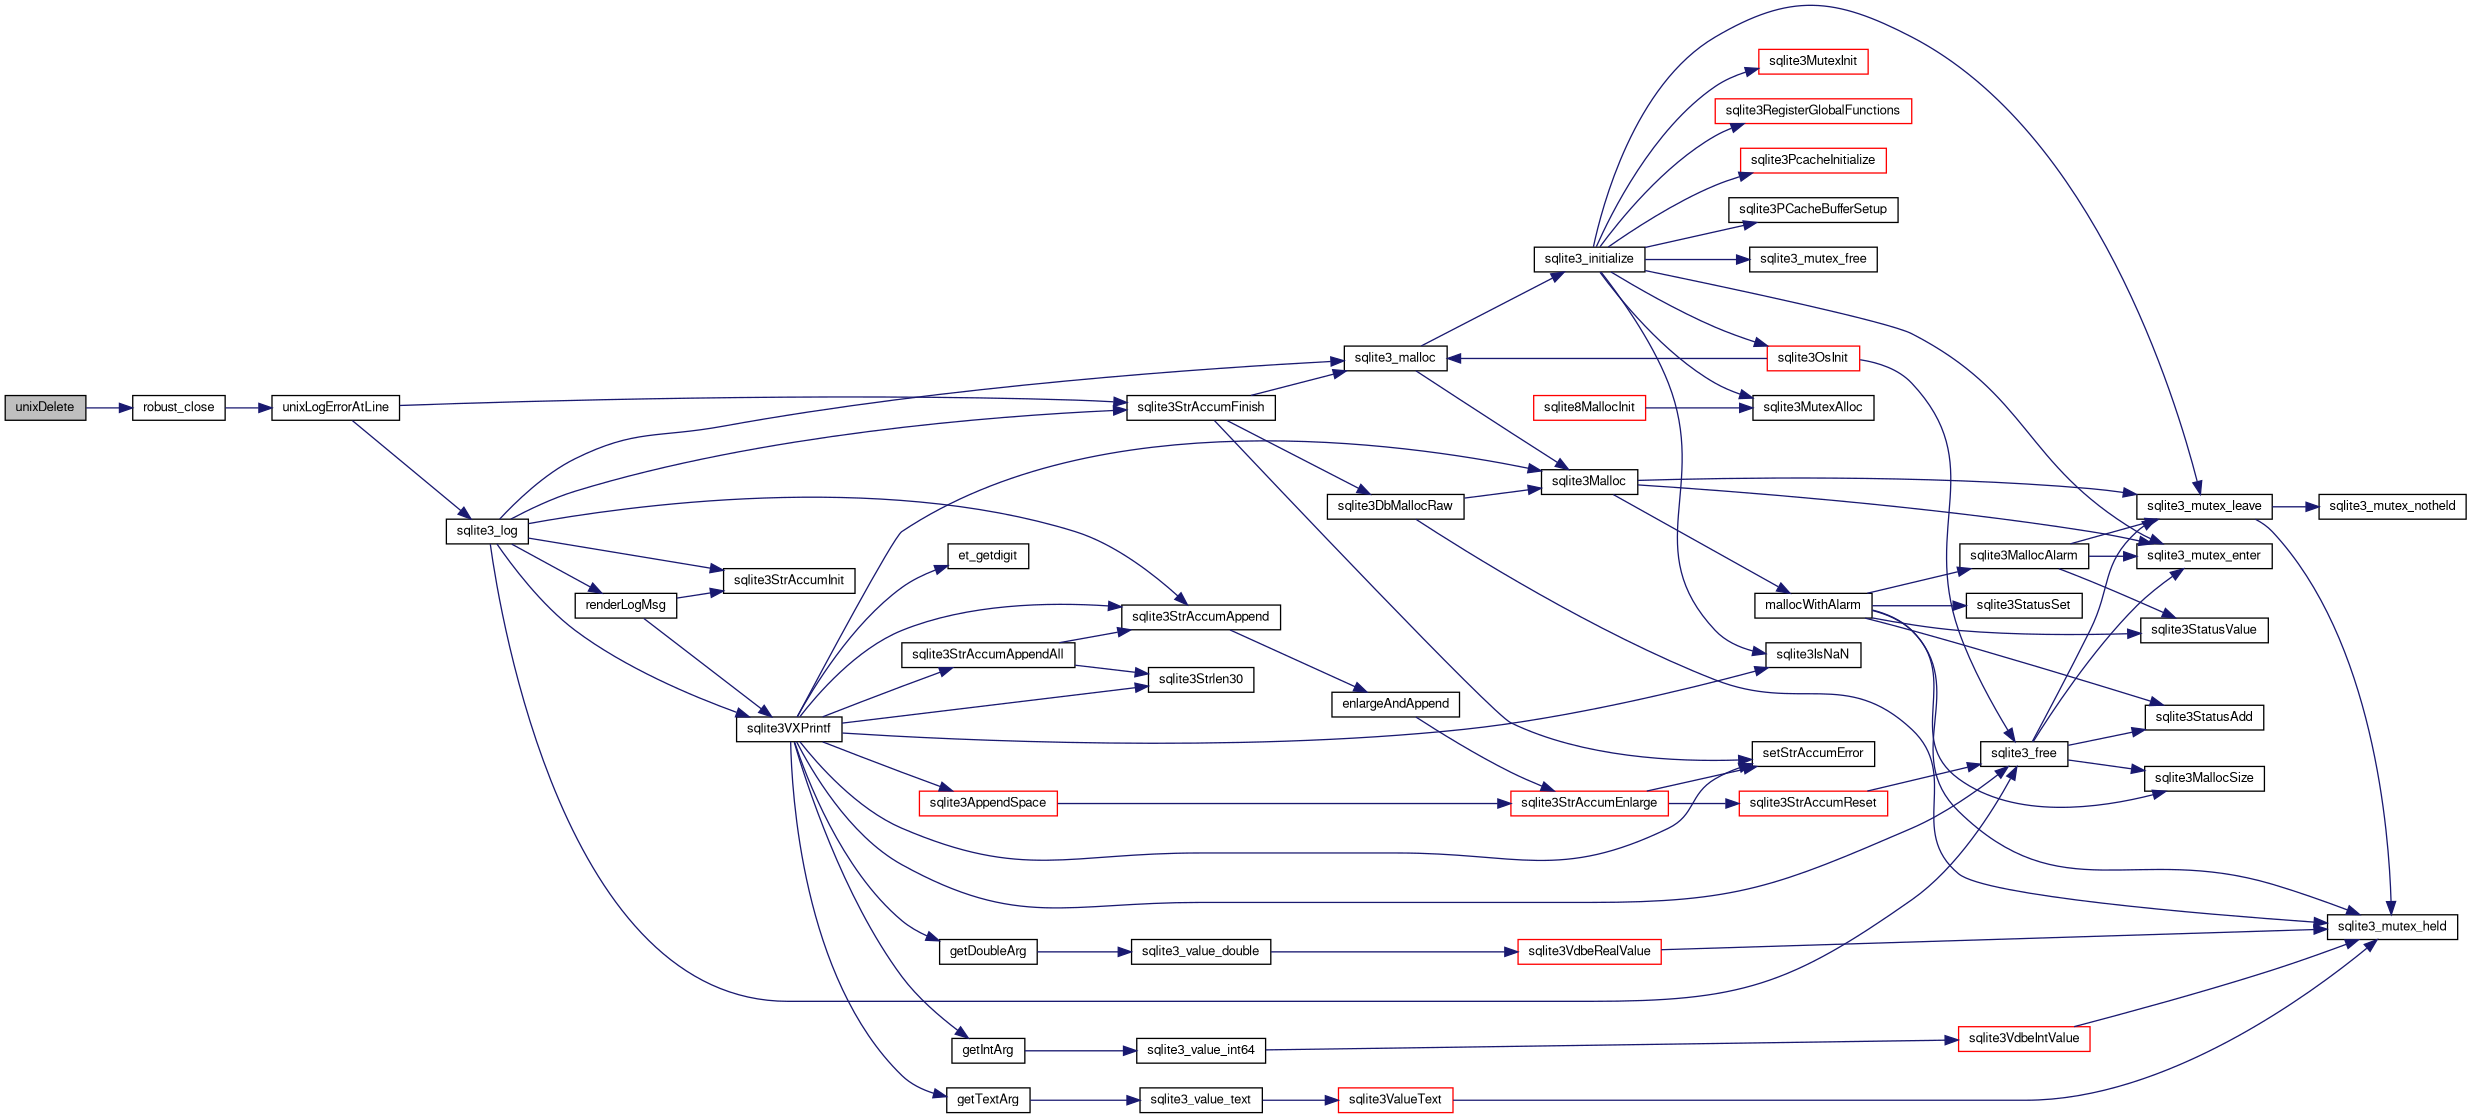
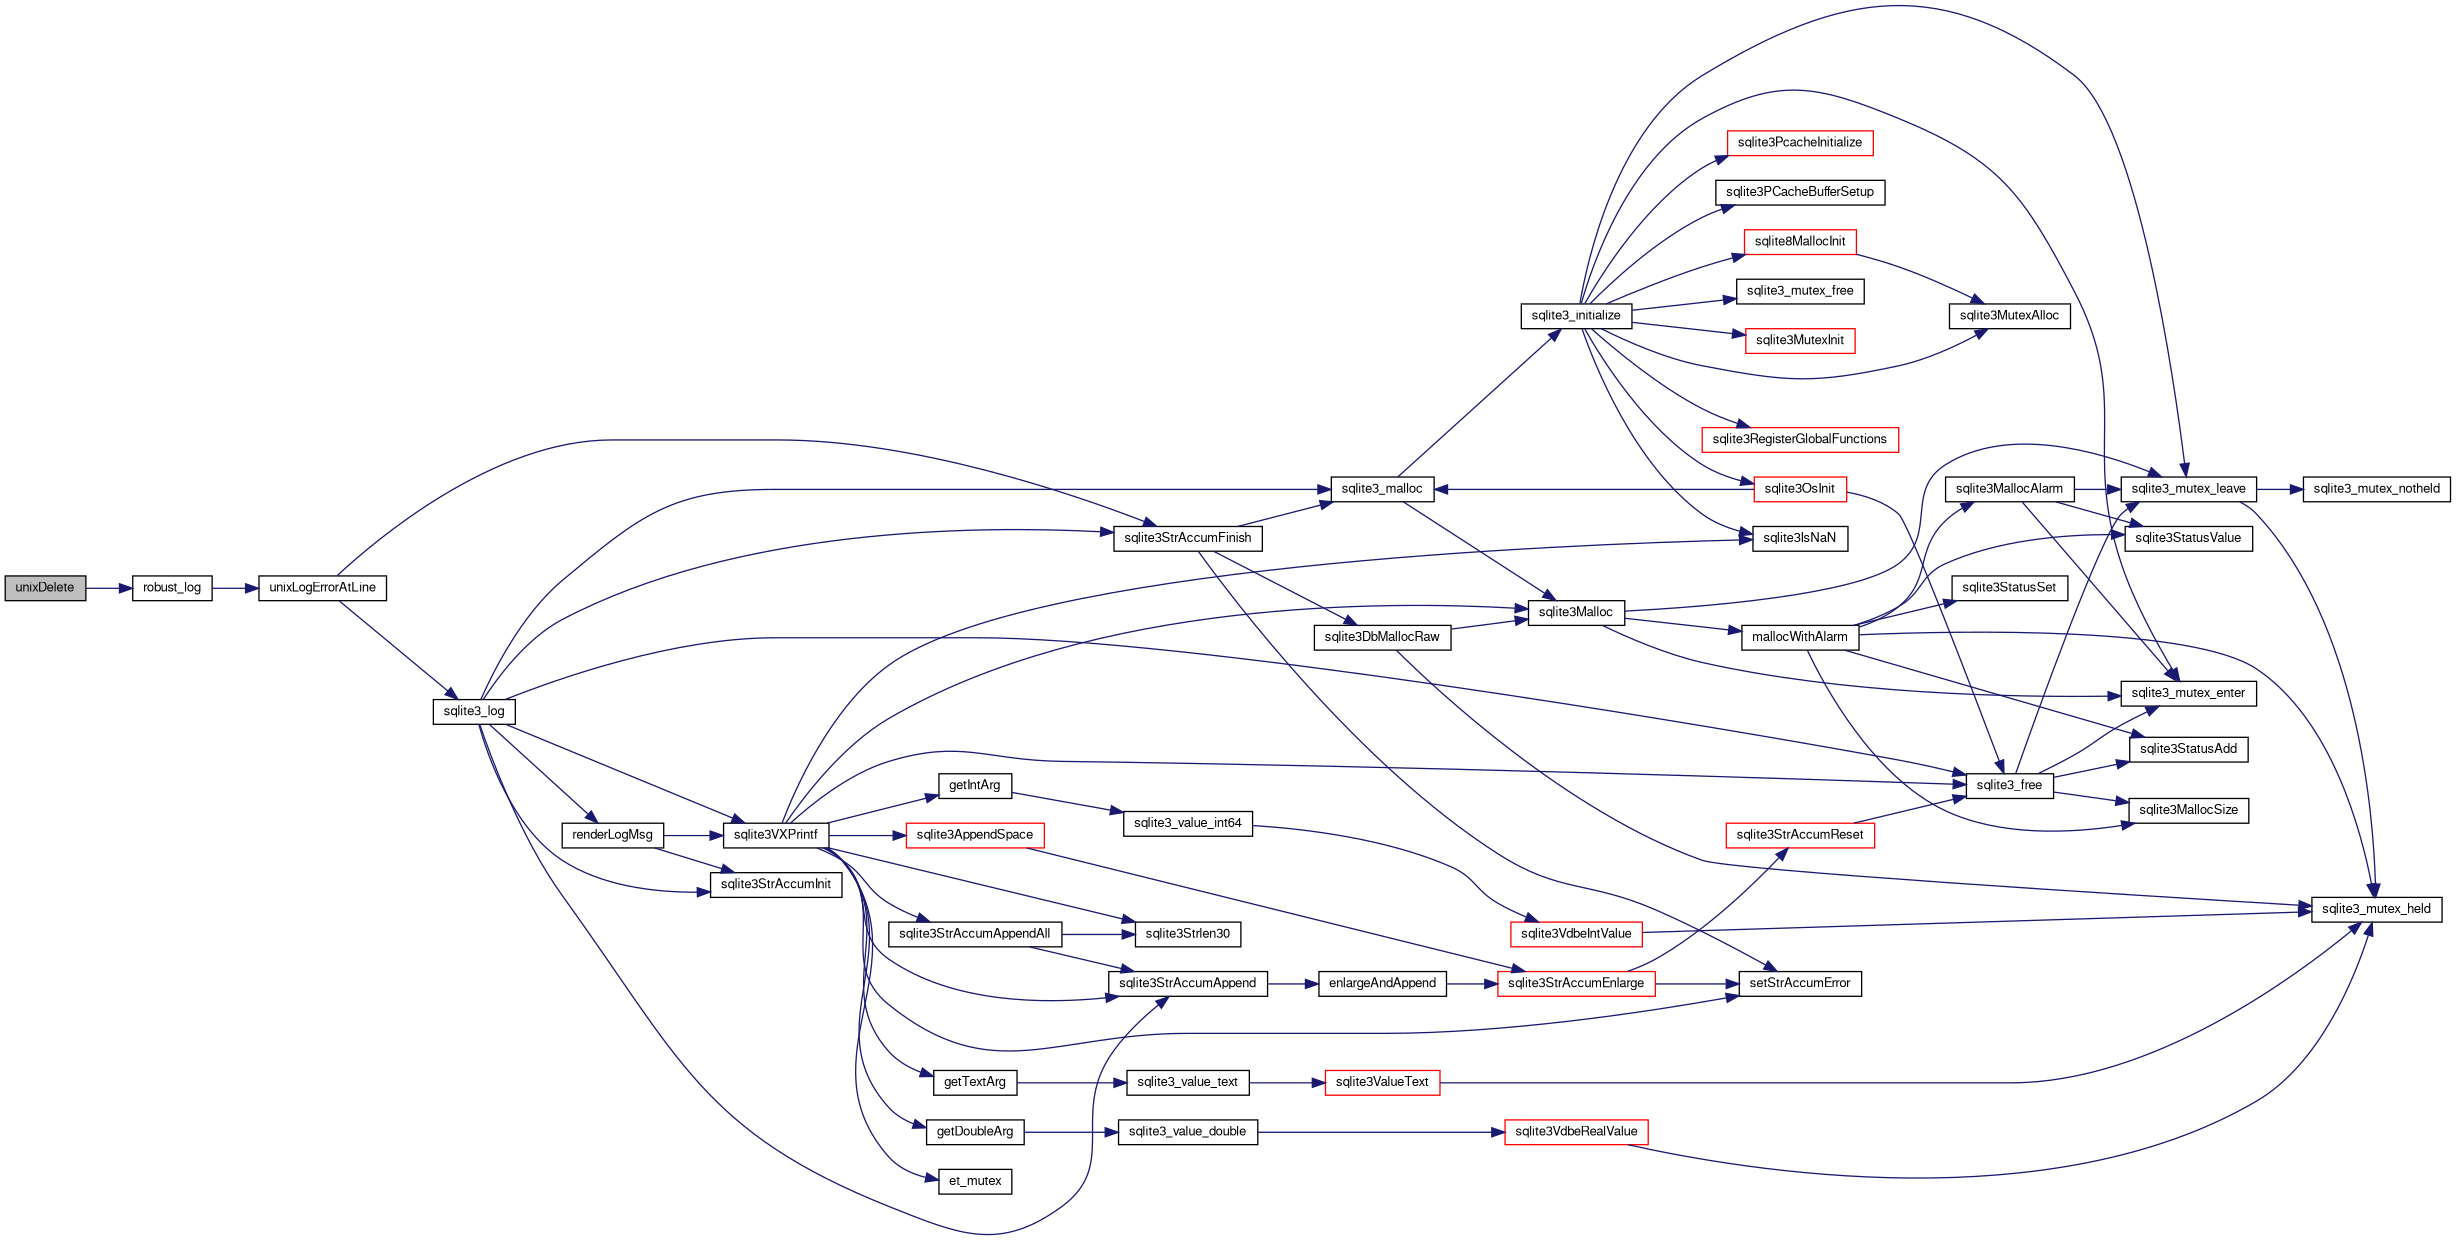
edge "sqlite3_initialize" -> "sqlite8MallocInit": added
node "robust_close": label "robust_close" -> "robust_log"
node "et_getdigit": label "et_getdigit" -> "et_mutex"
